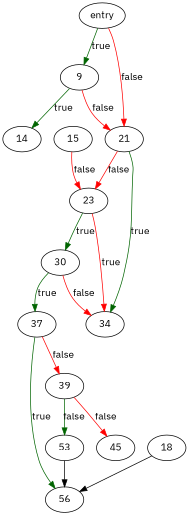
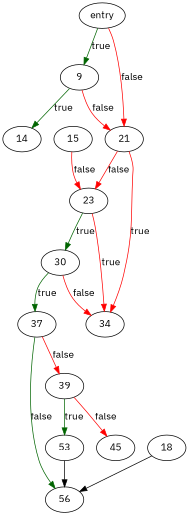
edge "21" -> "34": color darkgreen -> red
edge "37" -> "56": label "true" -> "false"
edge "39" -> "53": label "false" -> "true"
